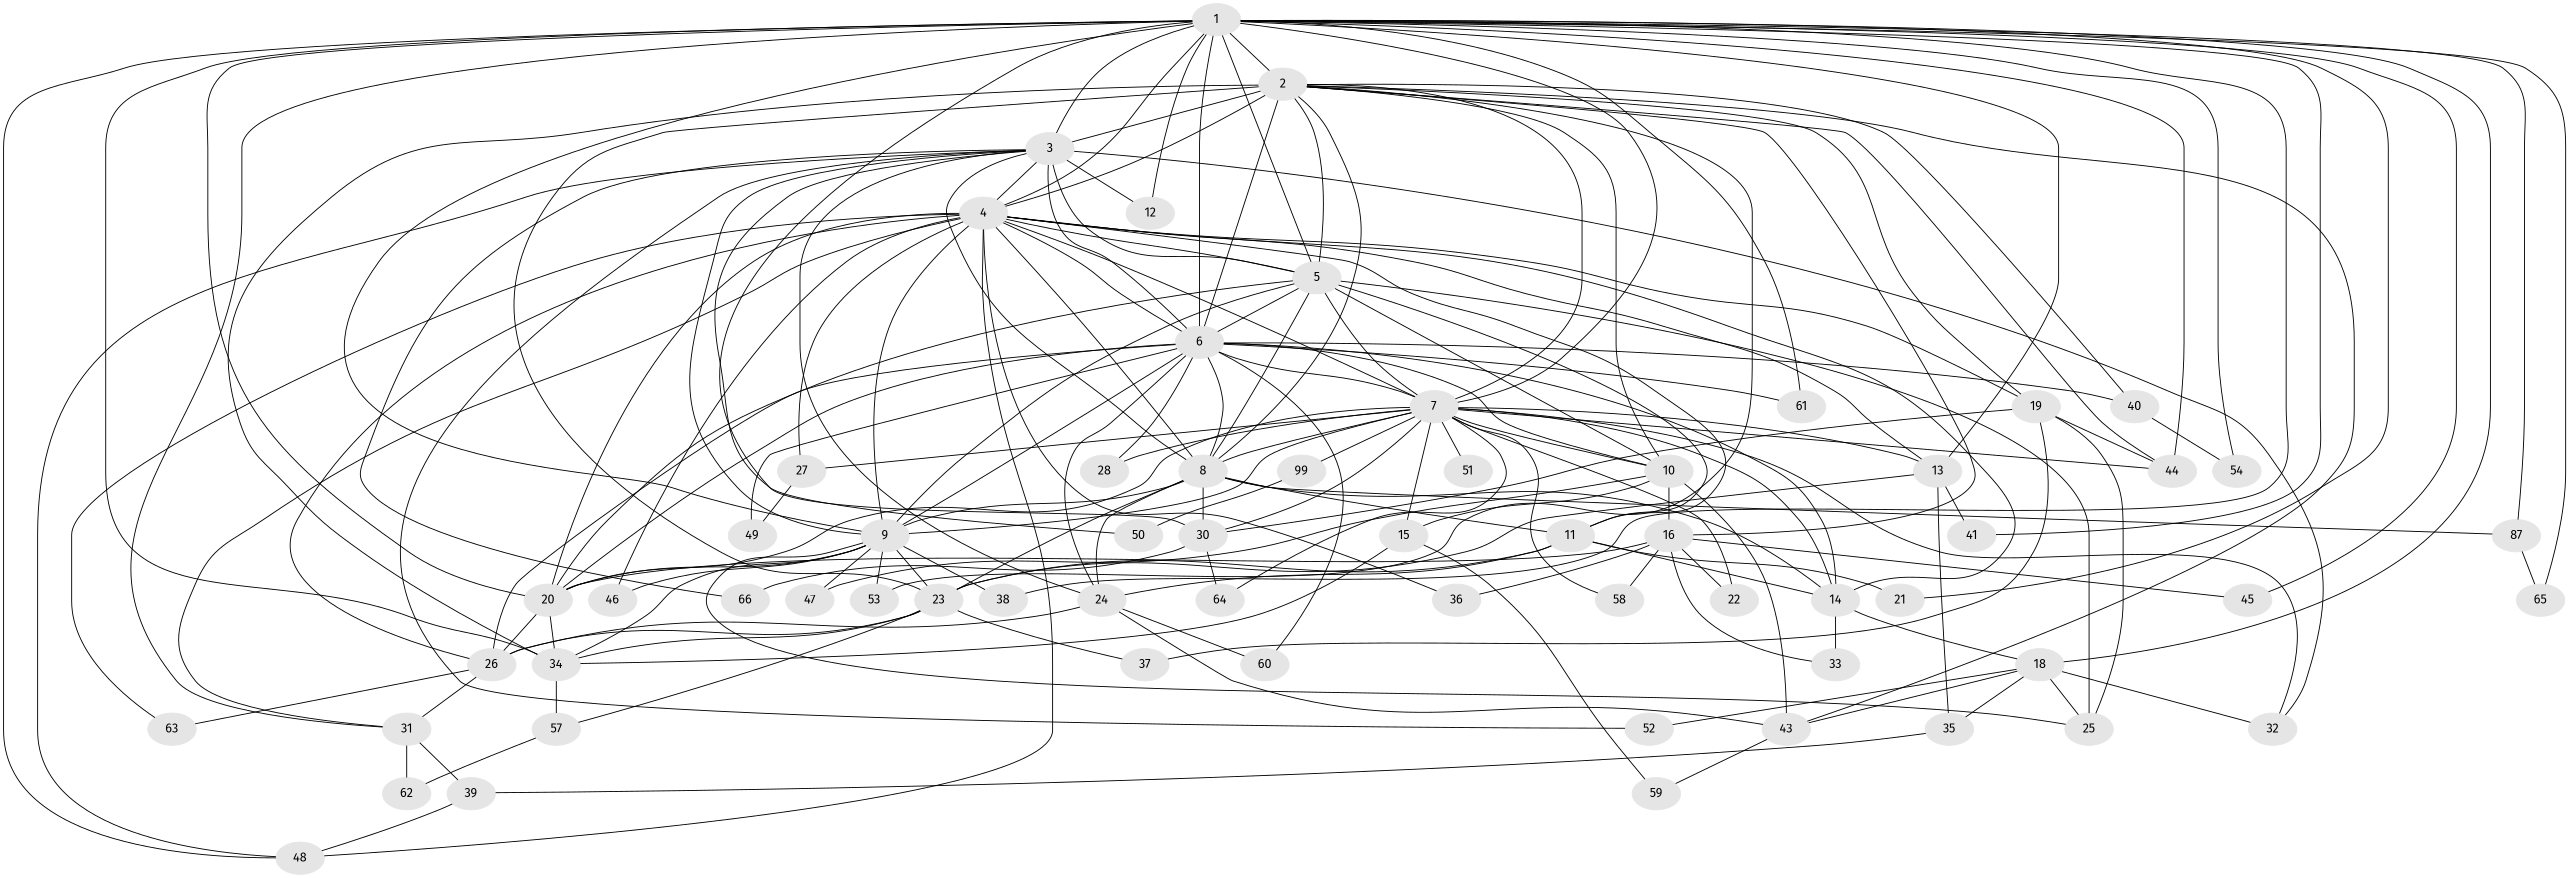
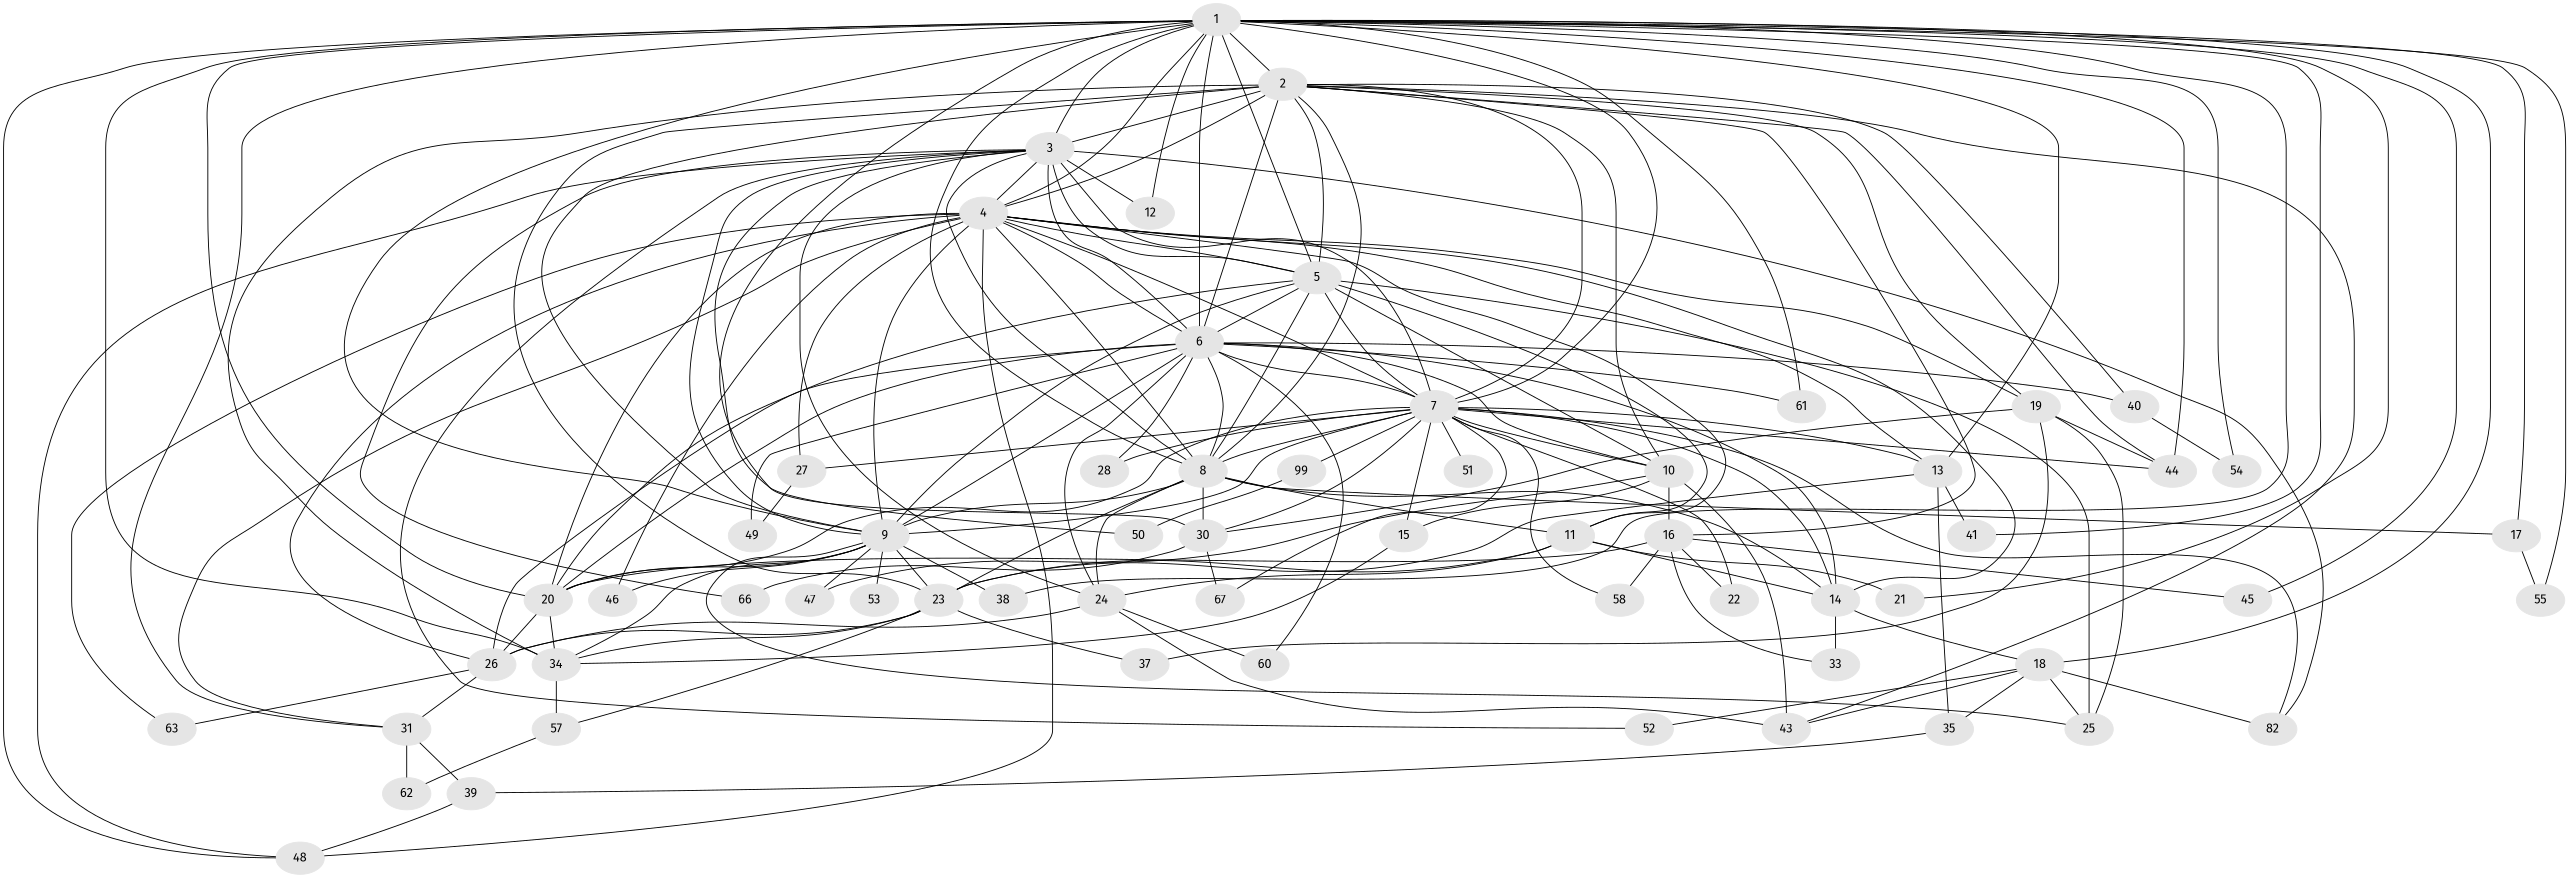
edge "1" -- "8": added
edge "3" -- "7": added
edge "2" -- "53": now "2" -- "9"
node "87": label "87" -> "17"
node "64": label "64" -> "67"
node "36": removed
node "65": label "65" -> "55"
node "32": label "32" -> "82"
node "59": removed
